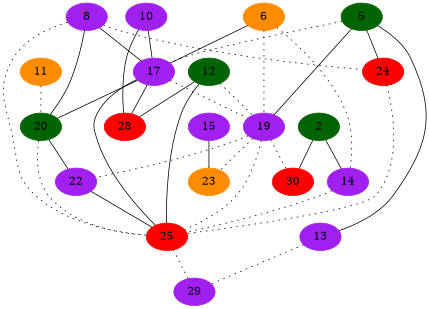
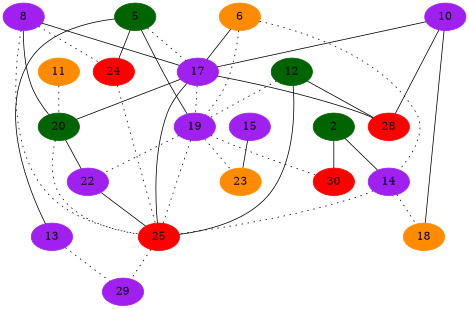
node "18": added
